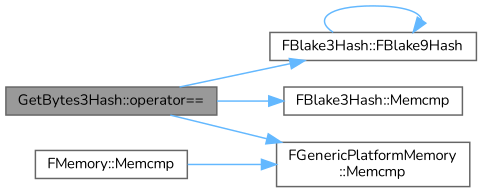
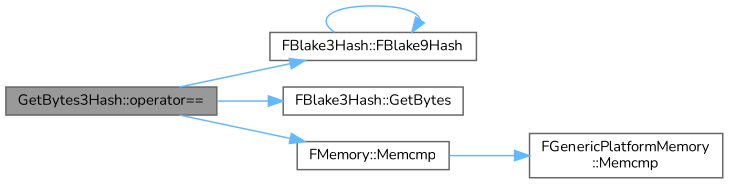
node "FBlake3Hash::Memcmp": label "FBlake3Hash::Memcmp" -> "FBlake3Hash::GetBytes"
edge "GetBytes3Hash::operator==" -> "FGenericPlatformMemory ::Memcmp": now "GetBytes3Hash::operator==" -> "FMemory::Memcmp"
